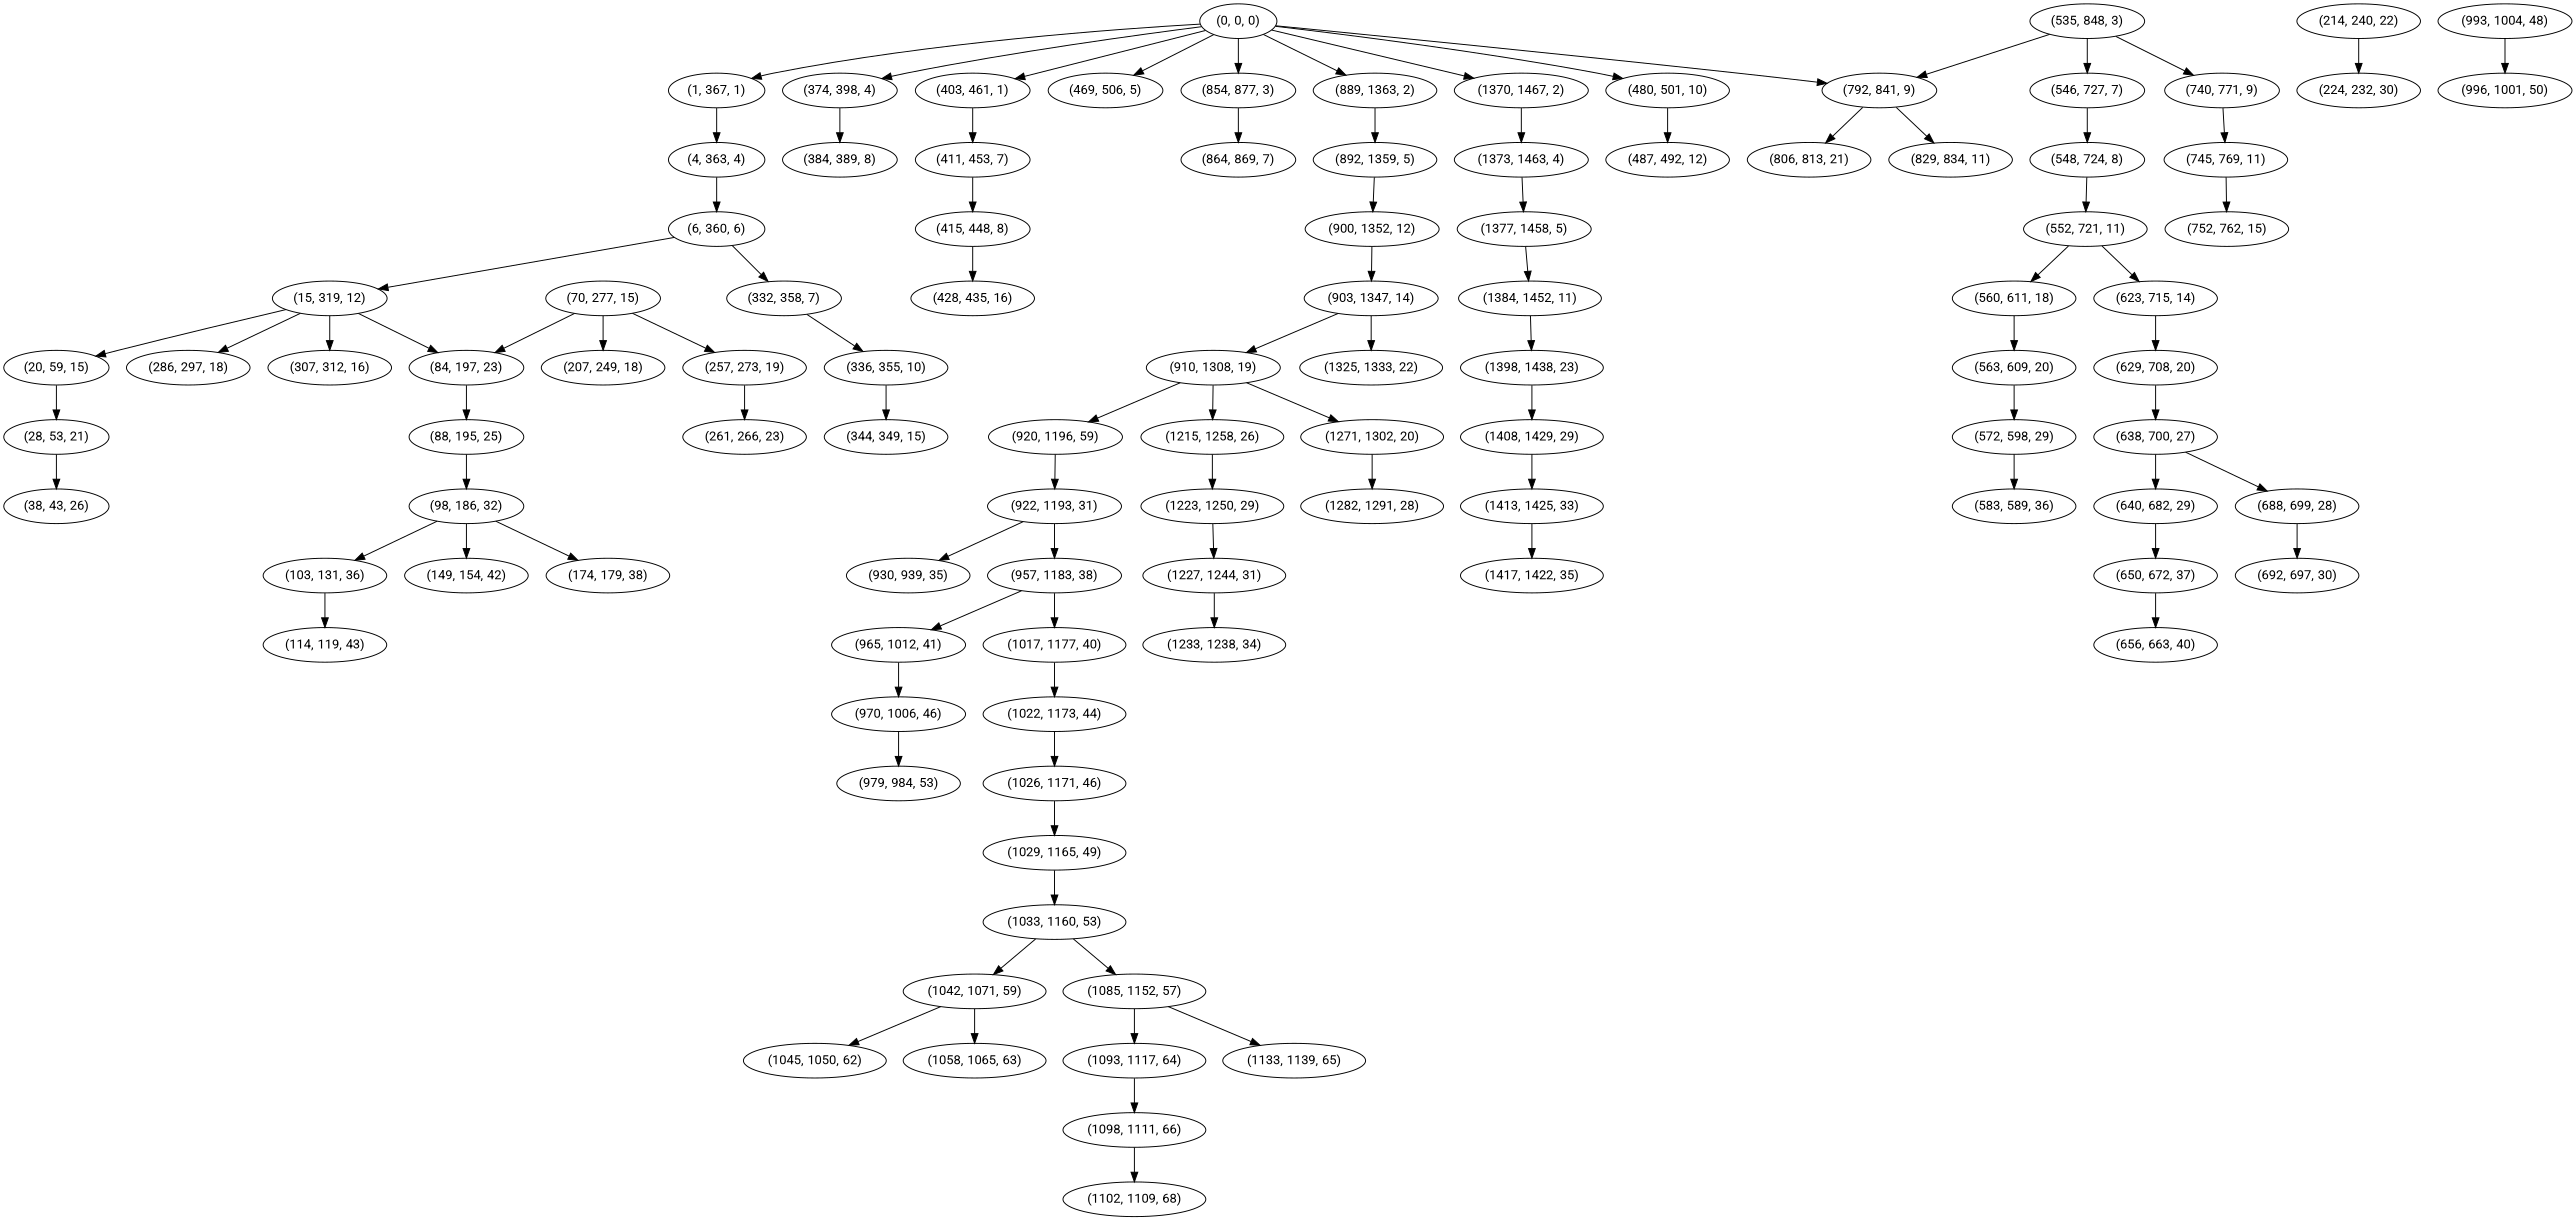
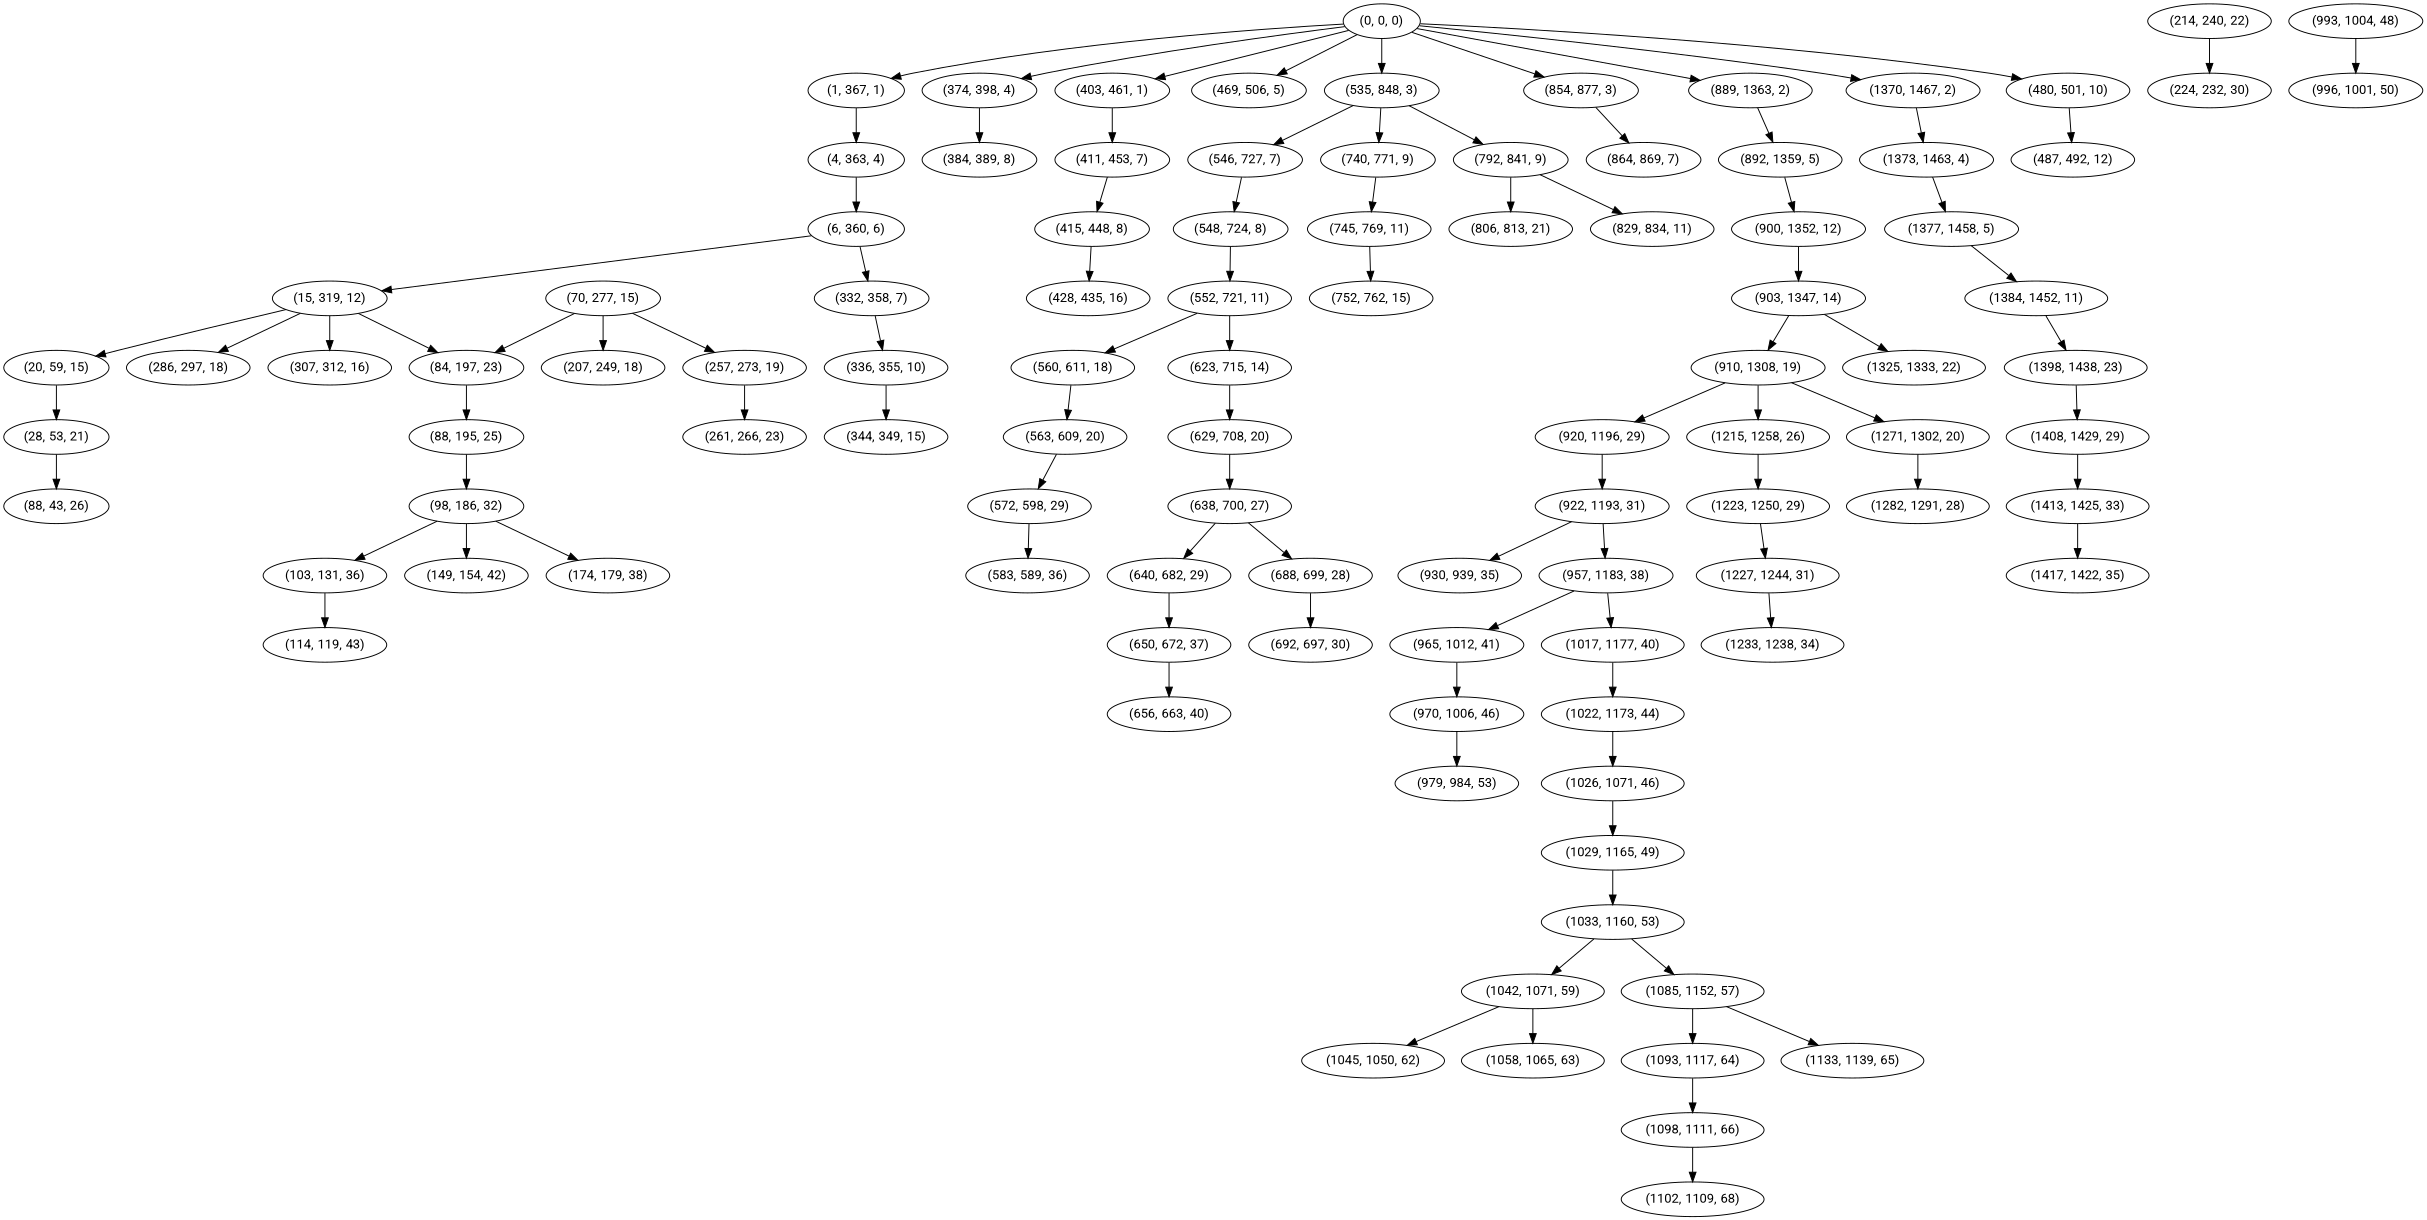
edge "(0, 0, 0)" -> "(792, 841, 9)": now "(0, 0, 0)" -> "(535, 848, 3)"
node "(920, 1196, 59)": label "(920, 1196, 59)" -> "(920, 1196, 29)"
node "(38, 43, 26)": label "(38, 43, 26)" -> "(88, 43, 26)"
node "(1026, 1171, 46)": label "(1026, 1171, 46)" -> "(1026, 1071, 46)"
